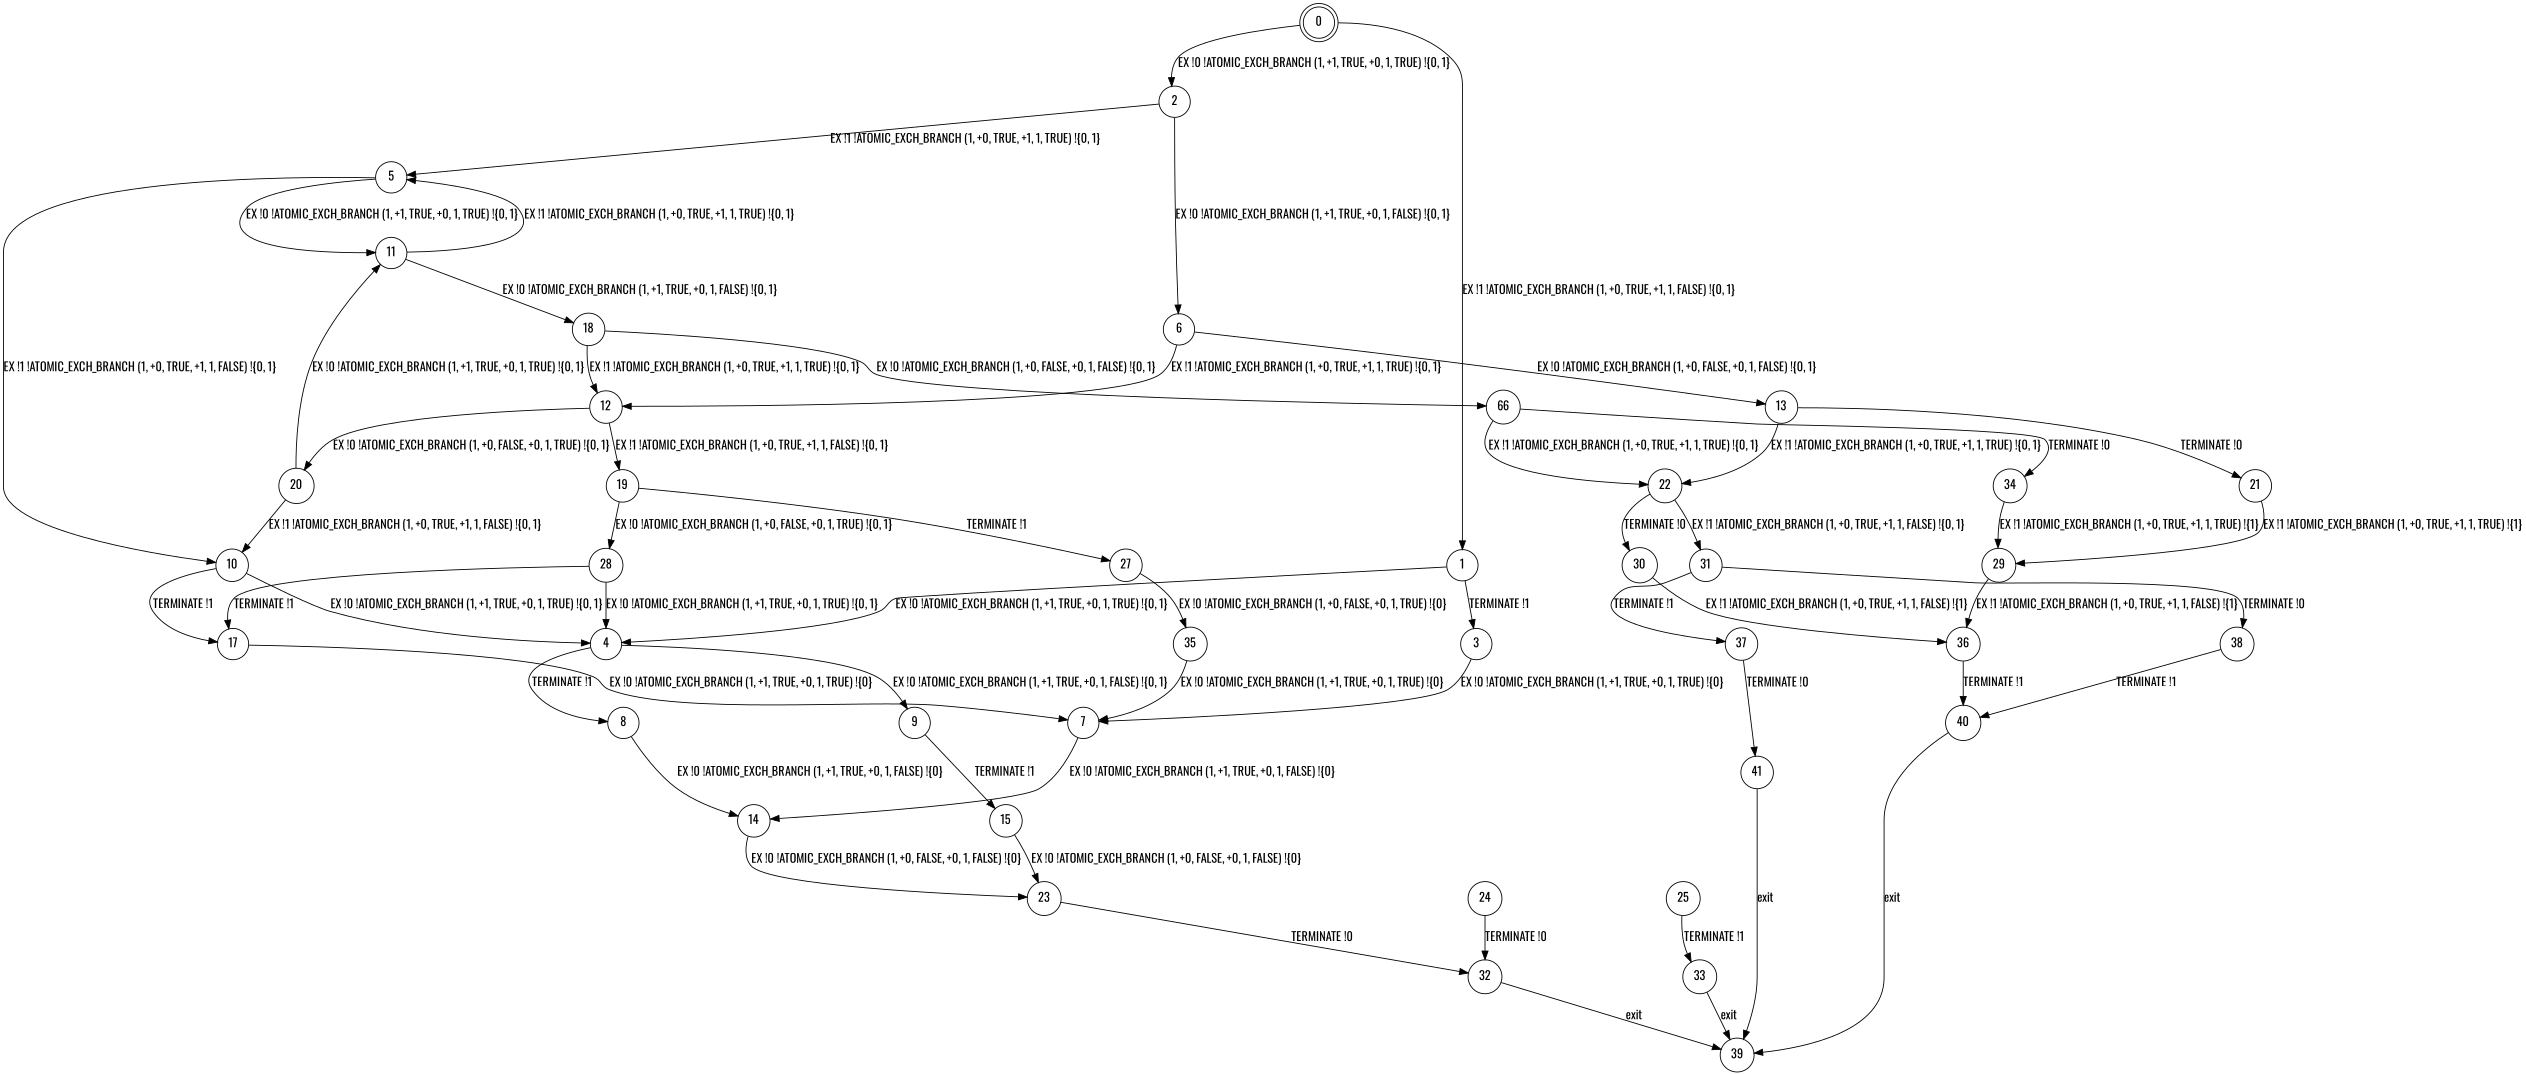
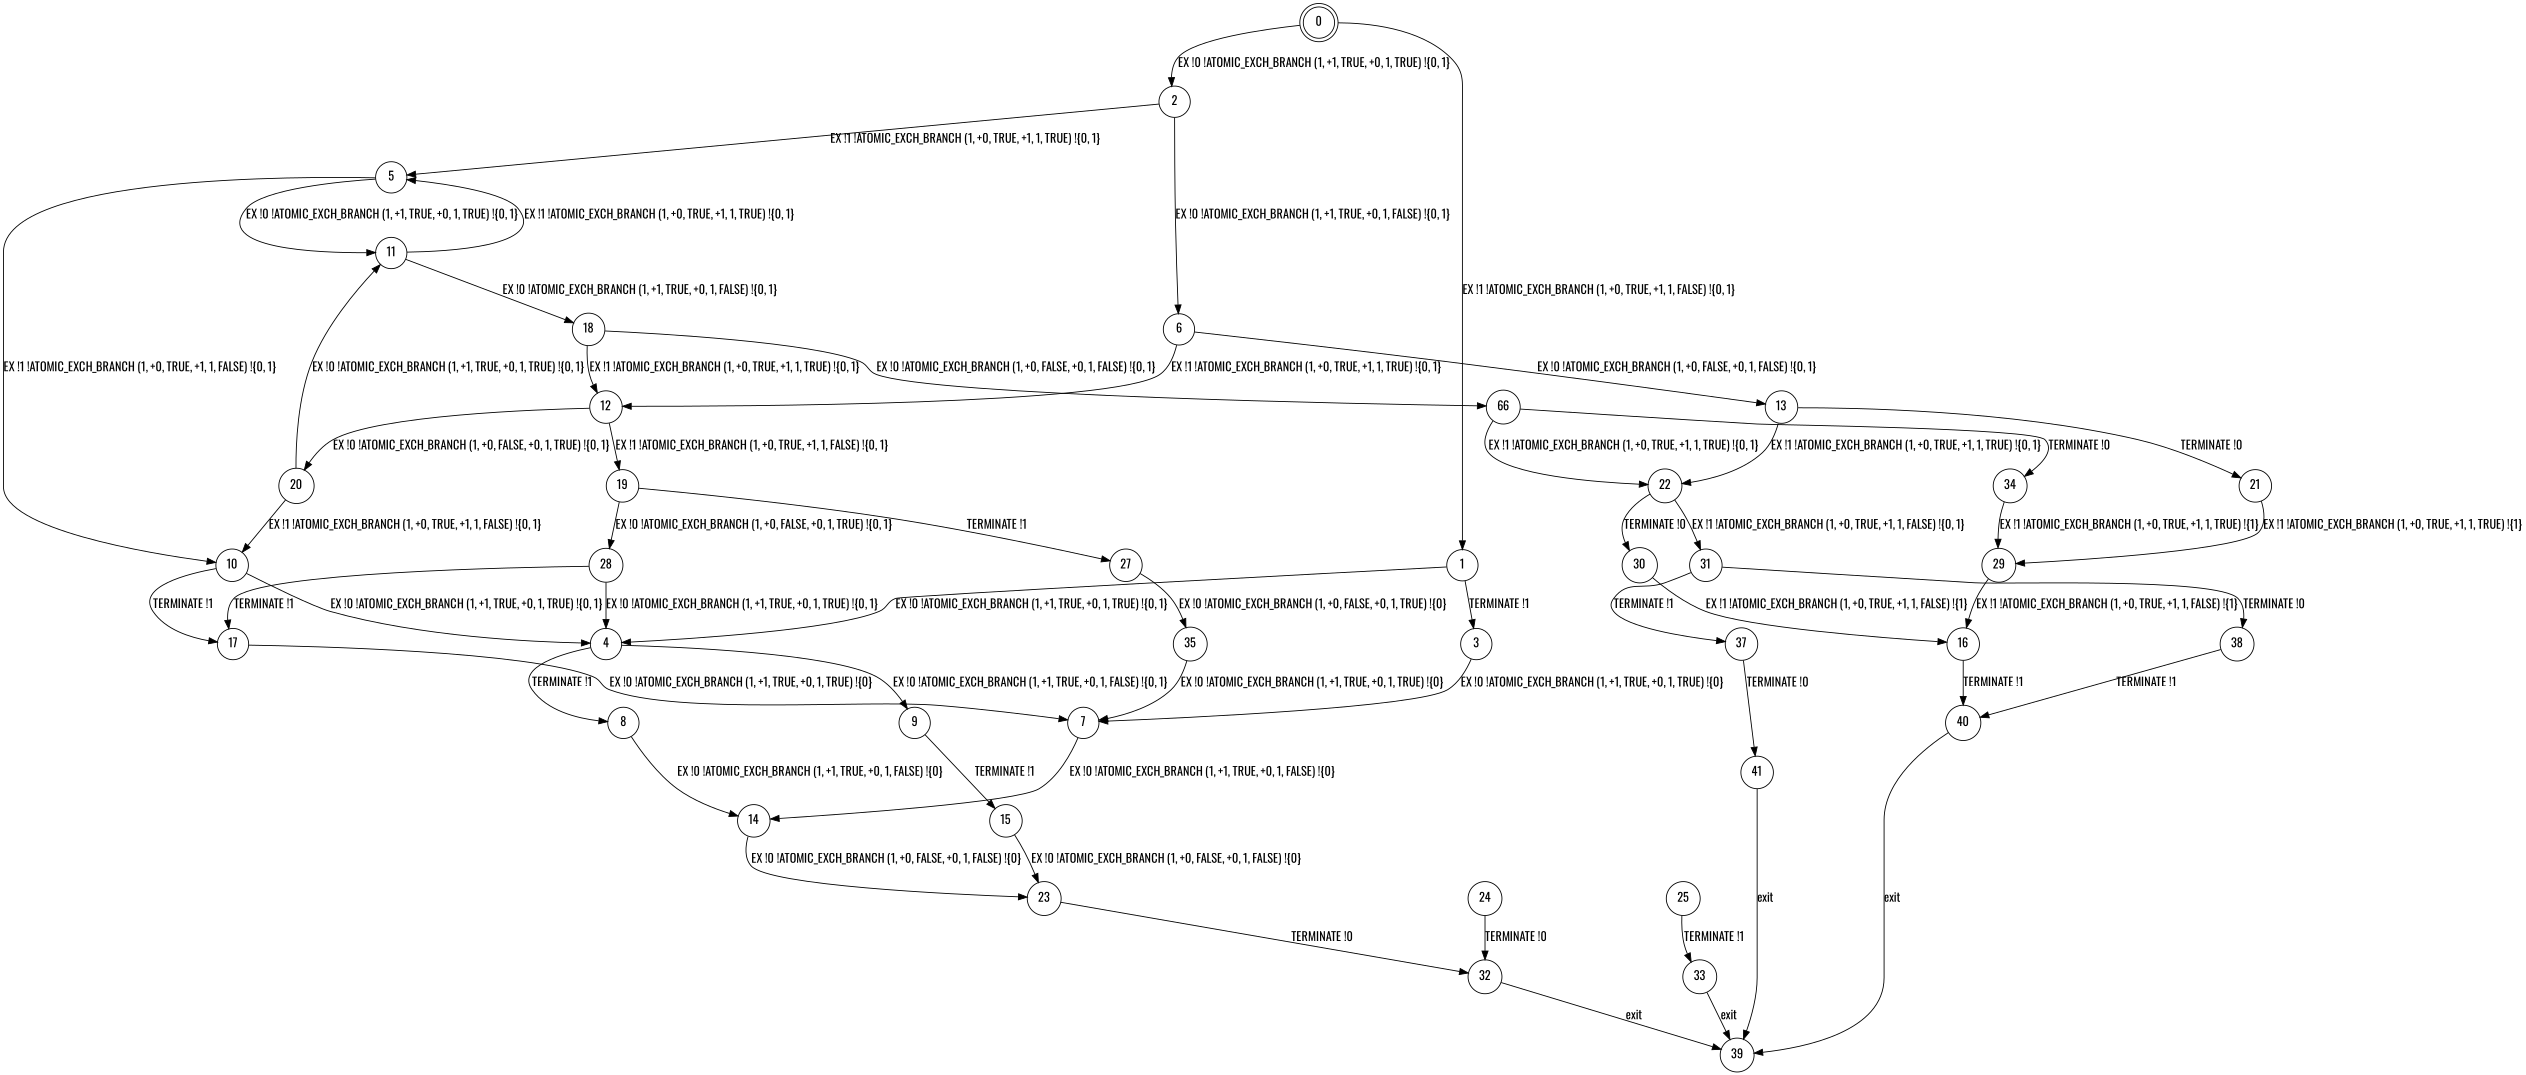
node "36": label "36" -> "16"
